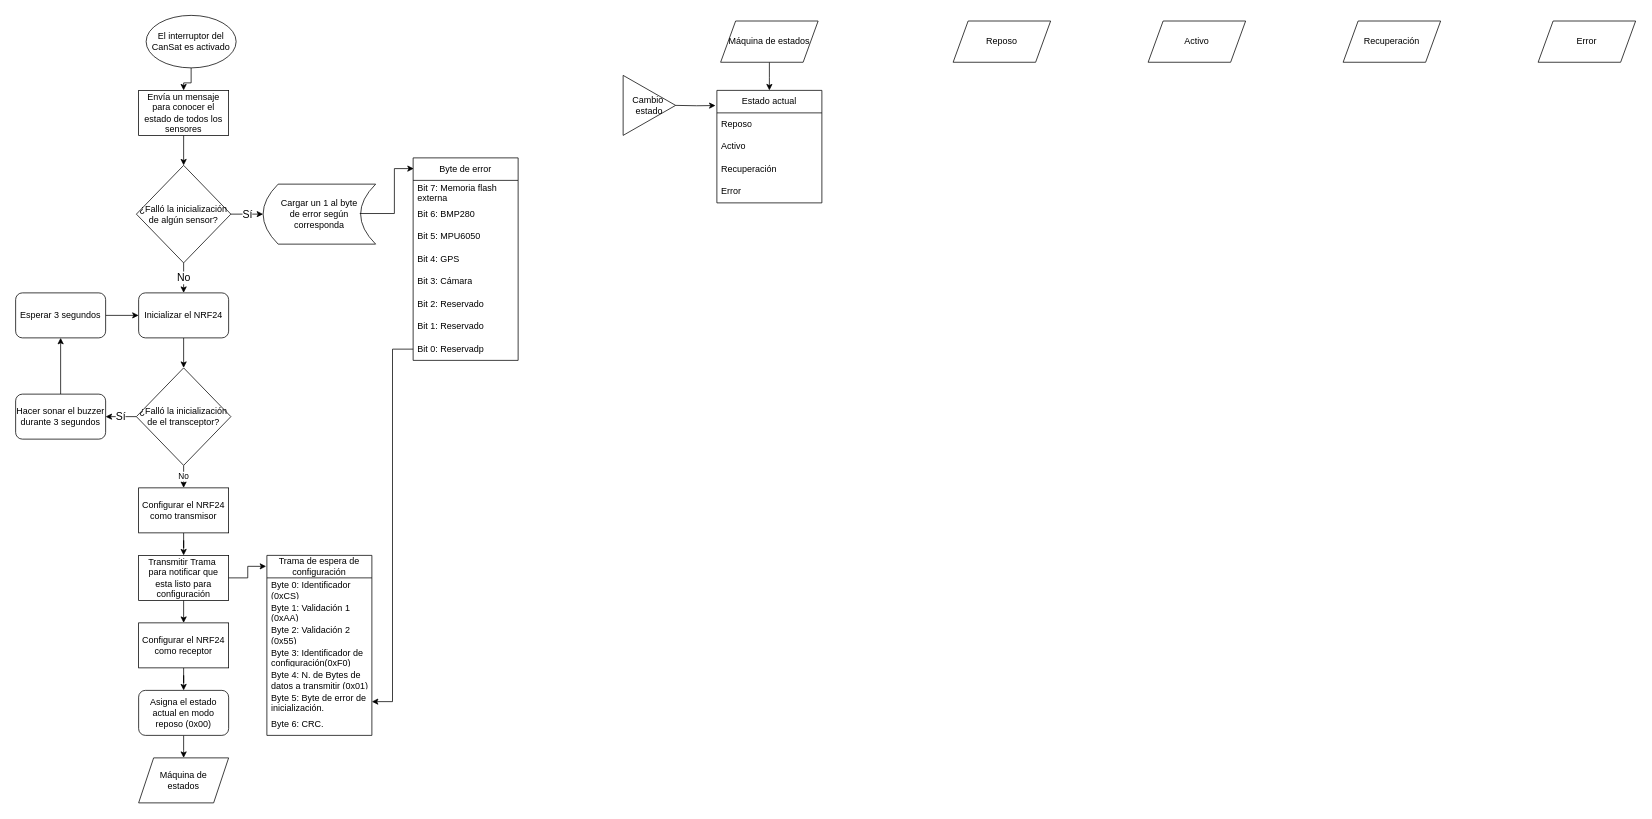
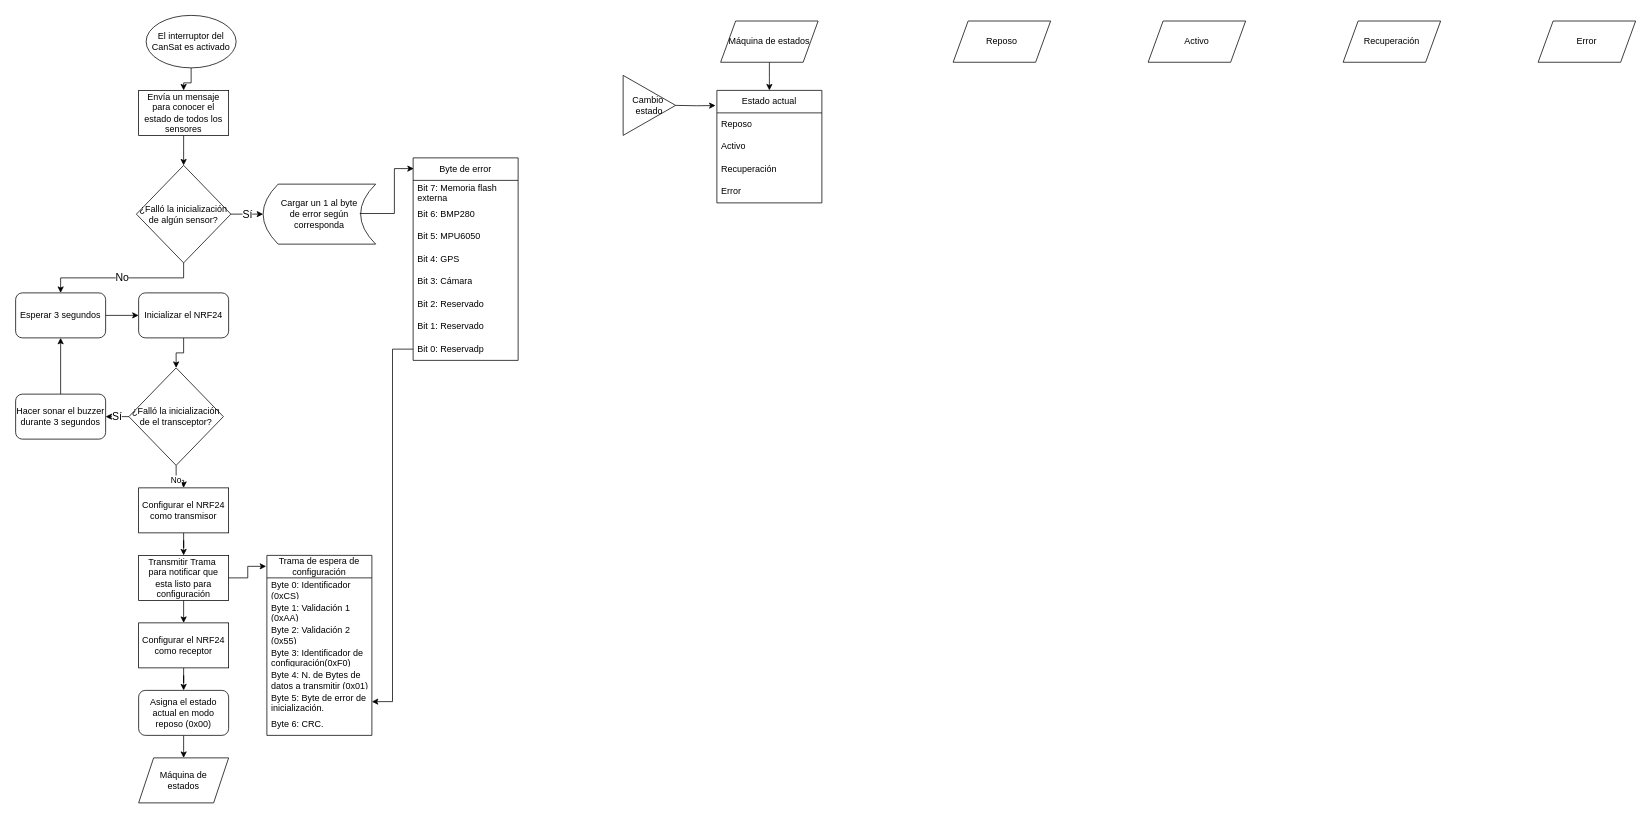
edge "¿Falló la inicialización de algún sensor?" -> "Inicializar el NRF24": now "¿Falló la inicialización de algún sensor?" -> "Esperar 3 segundos"
node "¿Falló la inicialización de el transceptor?": moved (183, 417) -> (176, 417)
